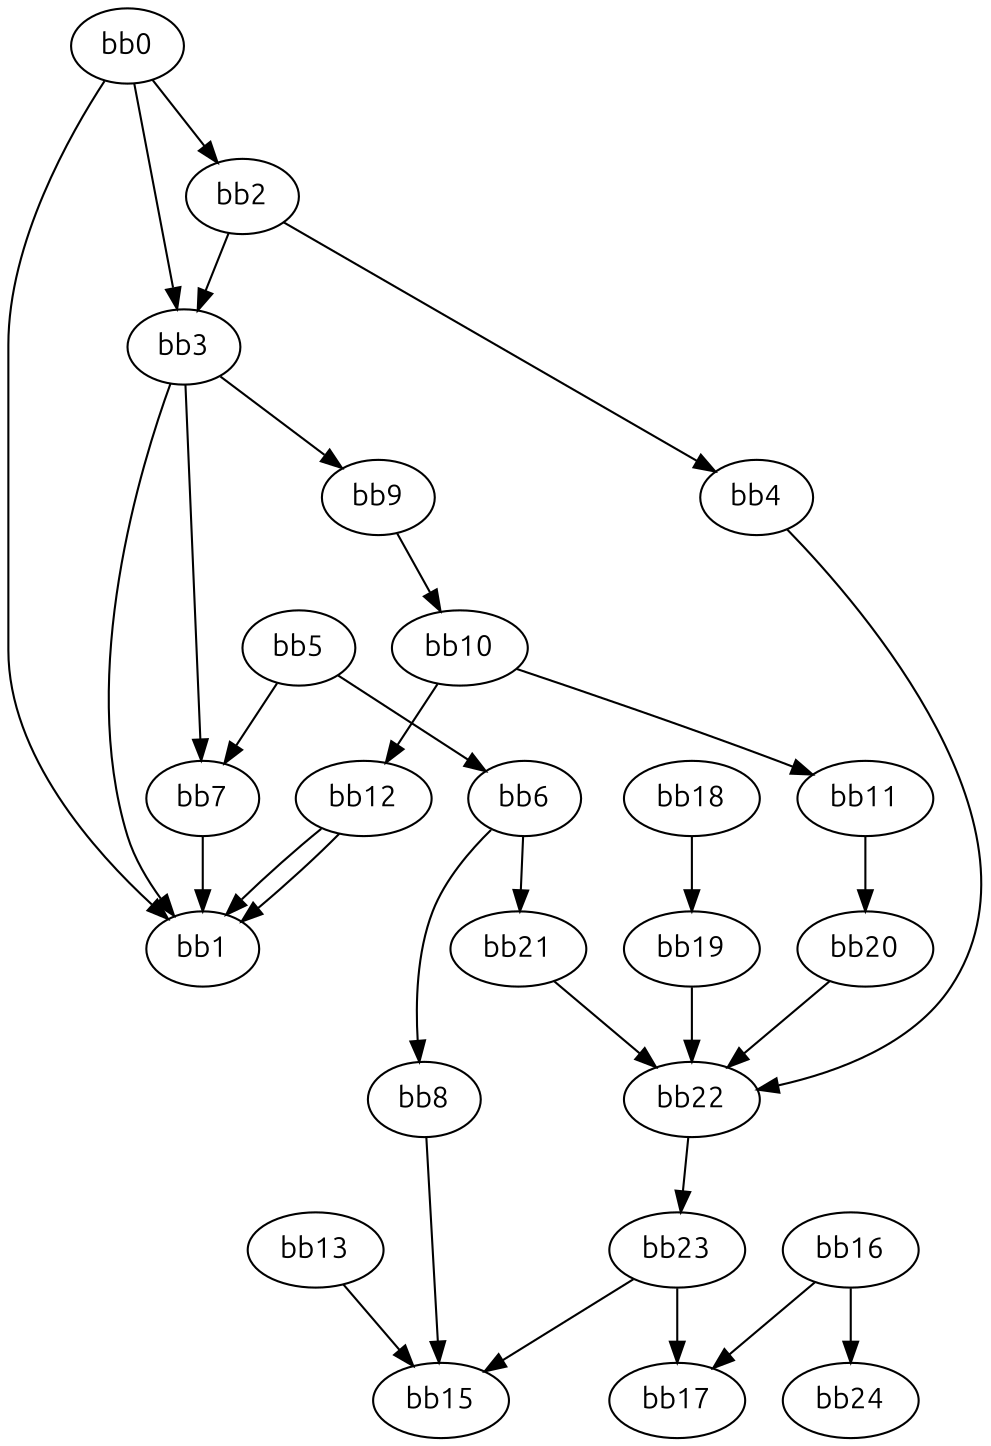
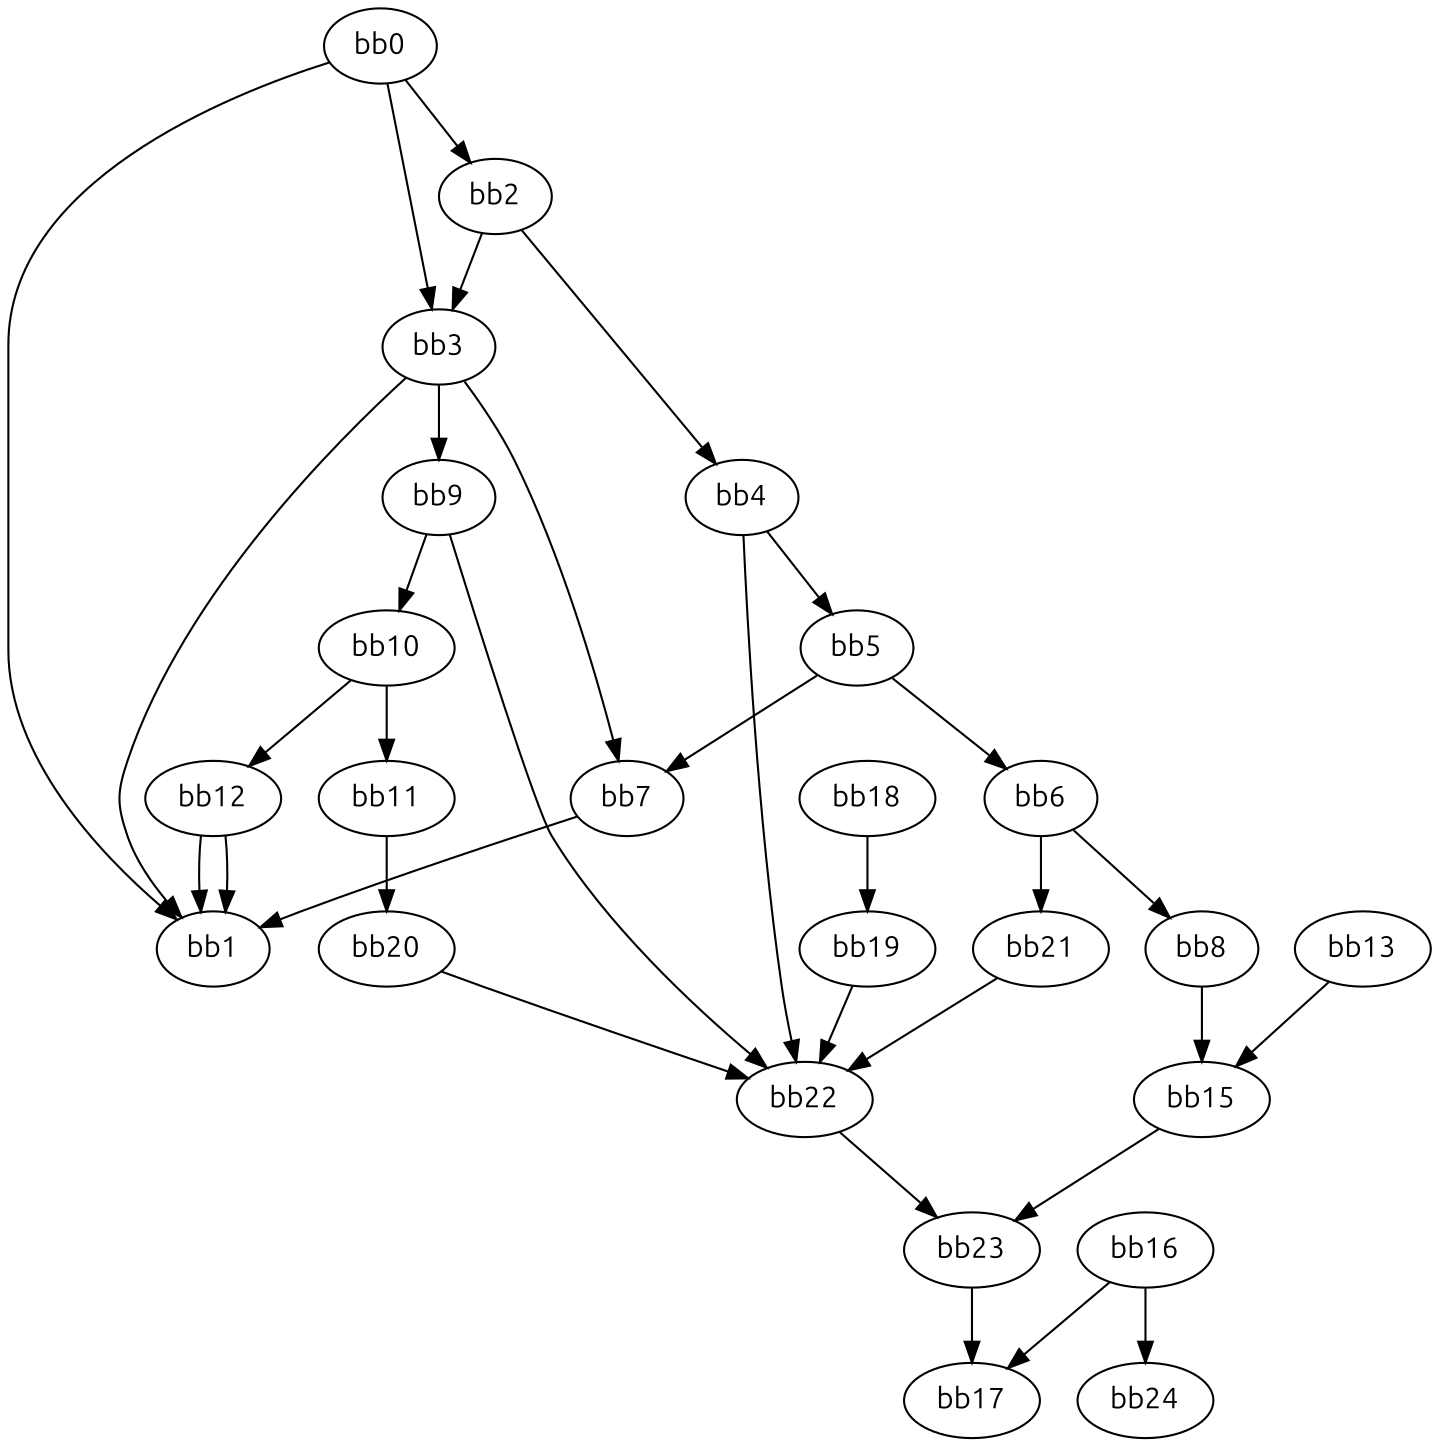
edge "bb4" -> "bb5": added
edge "bb9" -> "bb22": added
edge "bb23" -> "bb15": reversed
